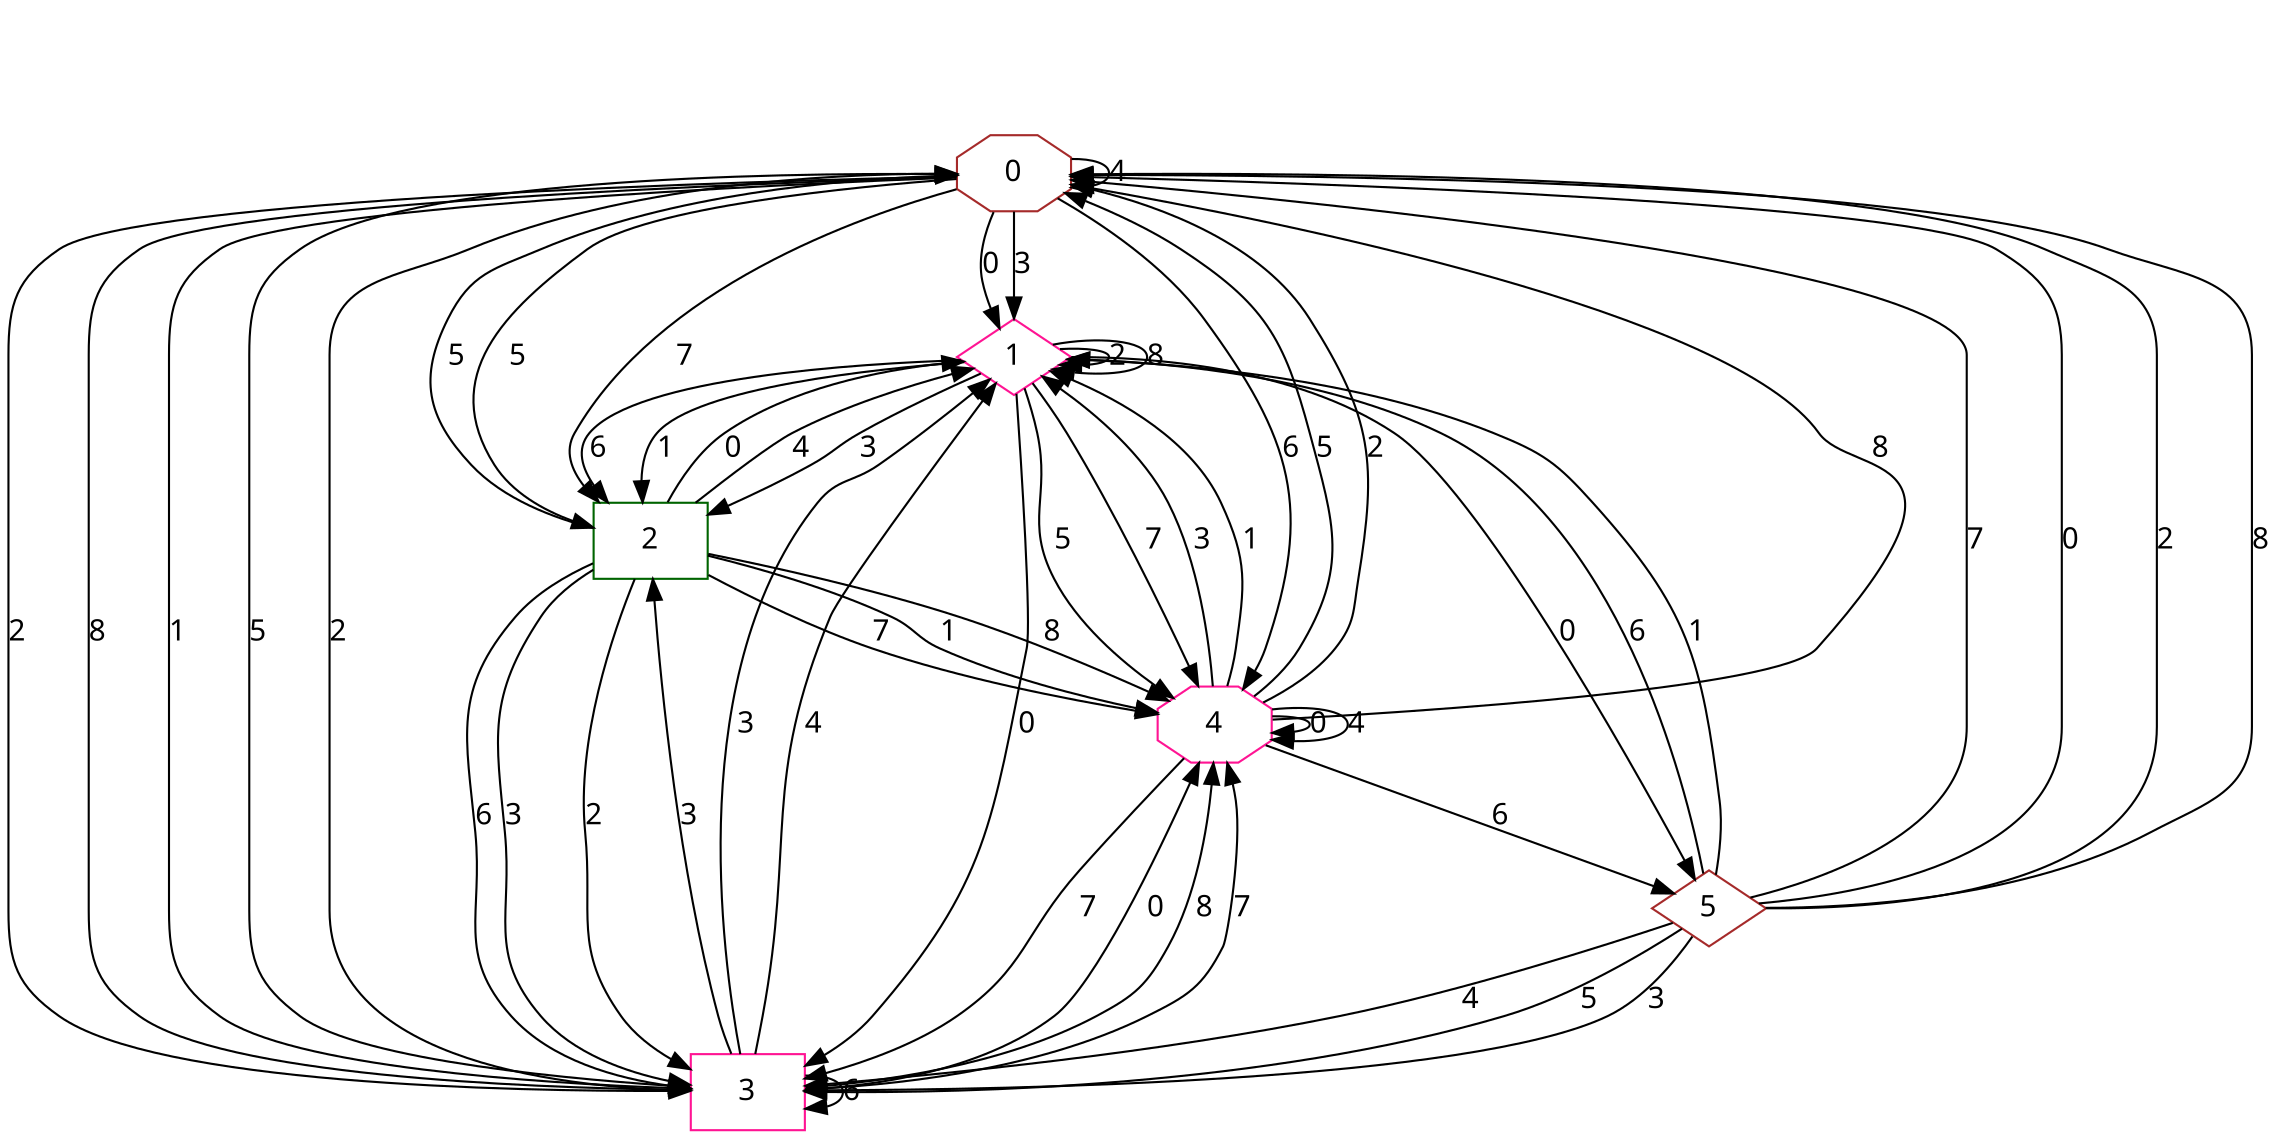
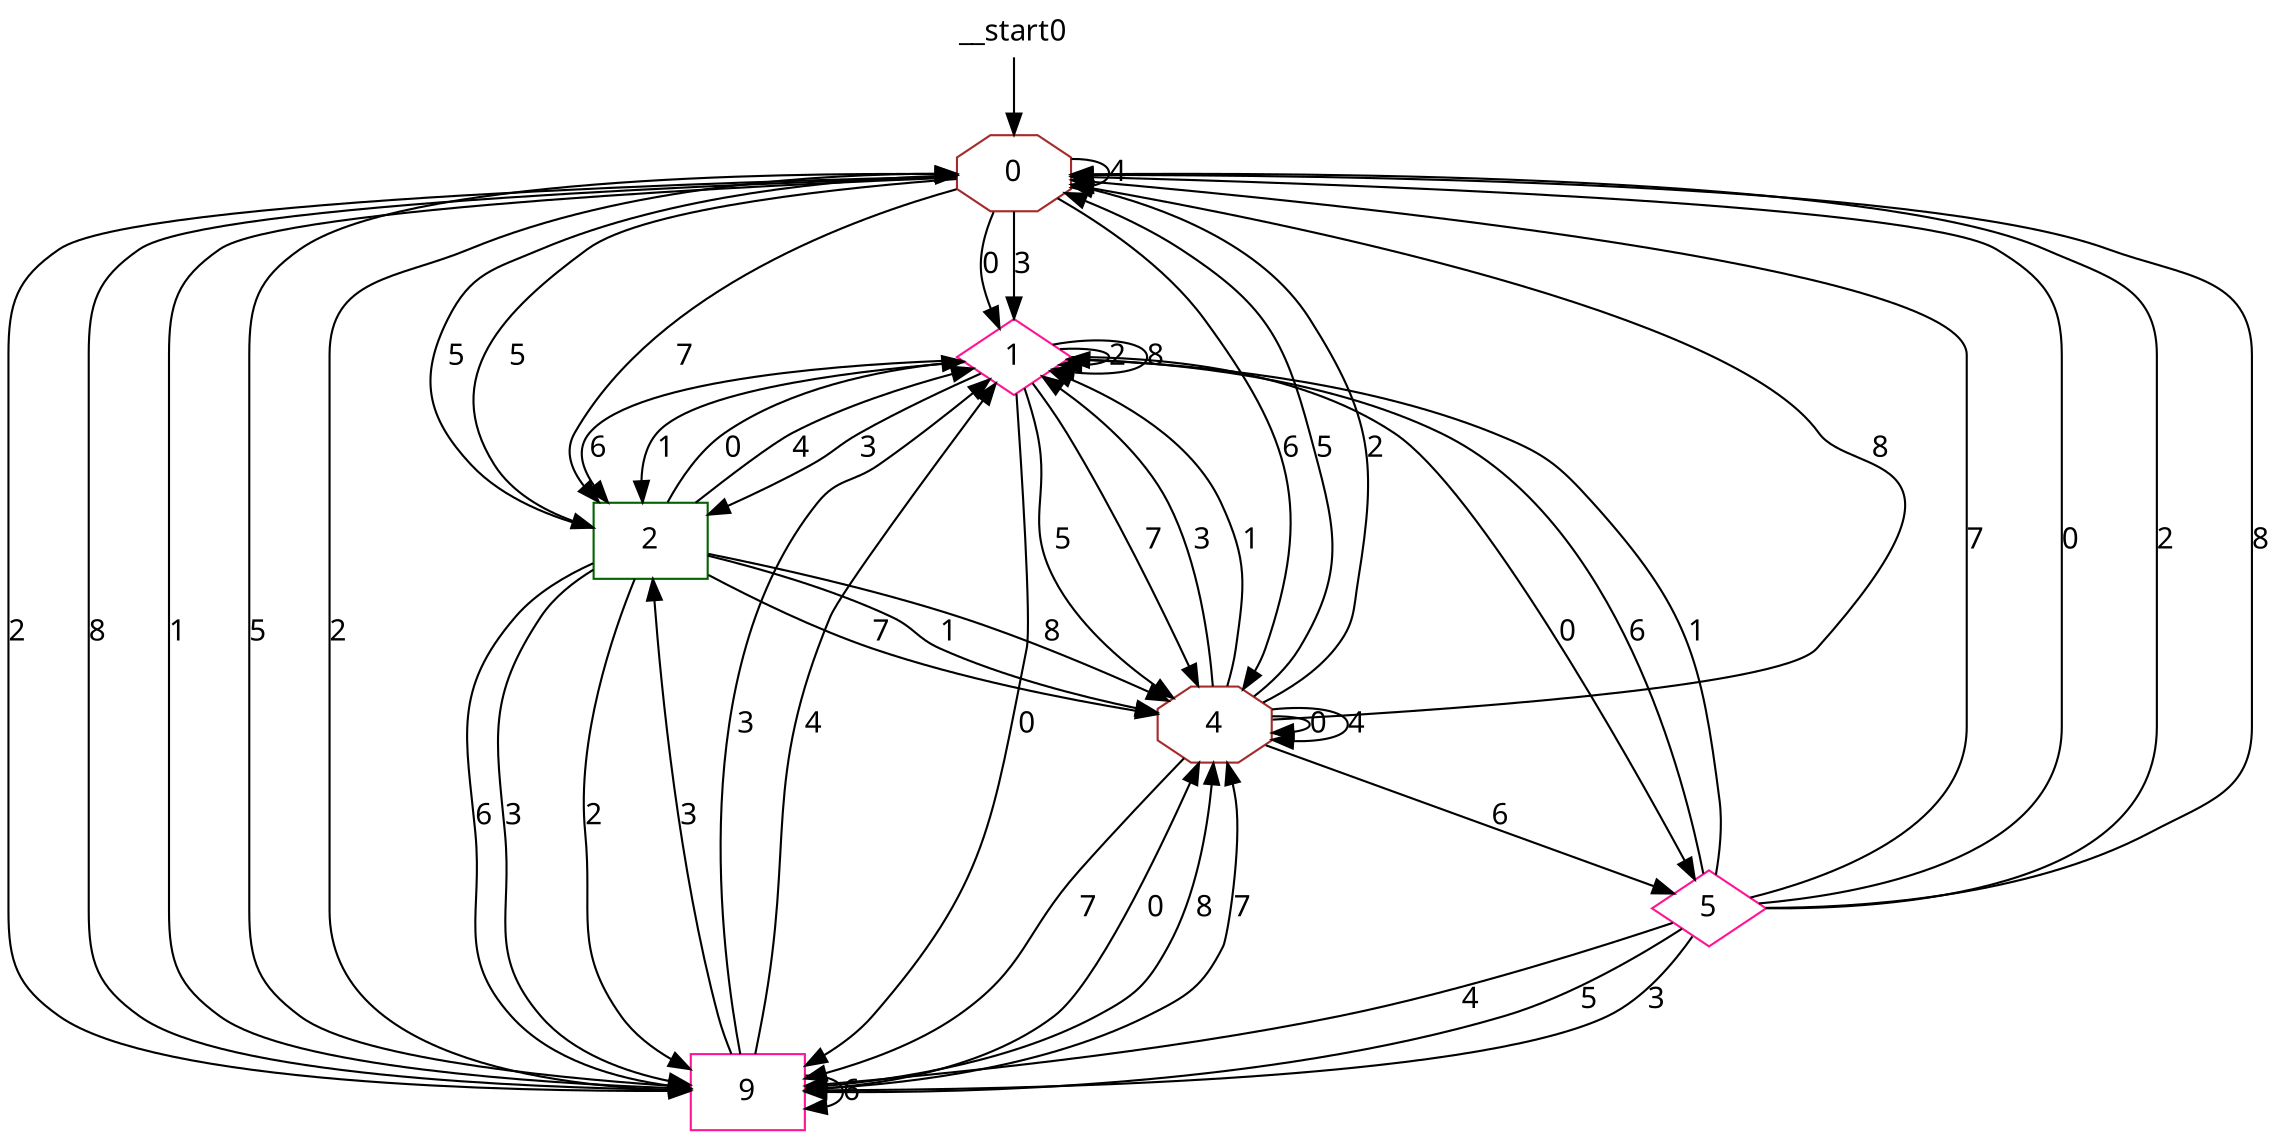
node "__start0": added
node "4": color deeppink -> brown
node "5": color brown -> deeppink
node "3": label "3" -> "9"
